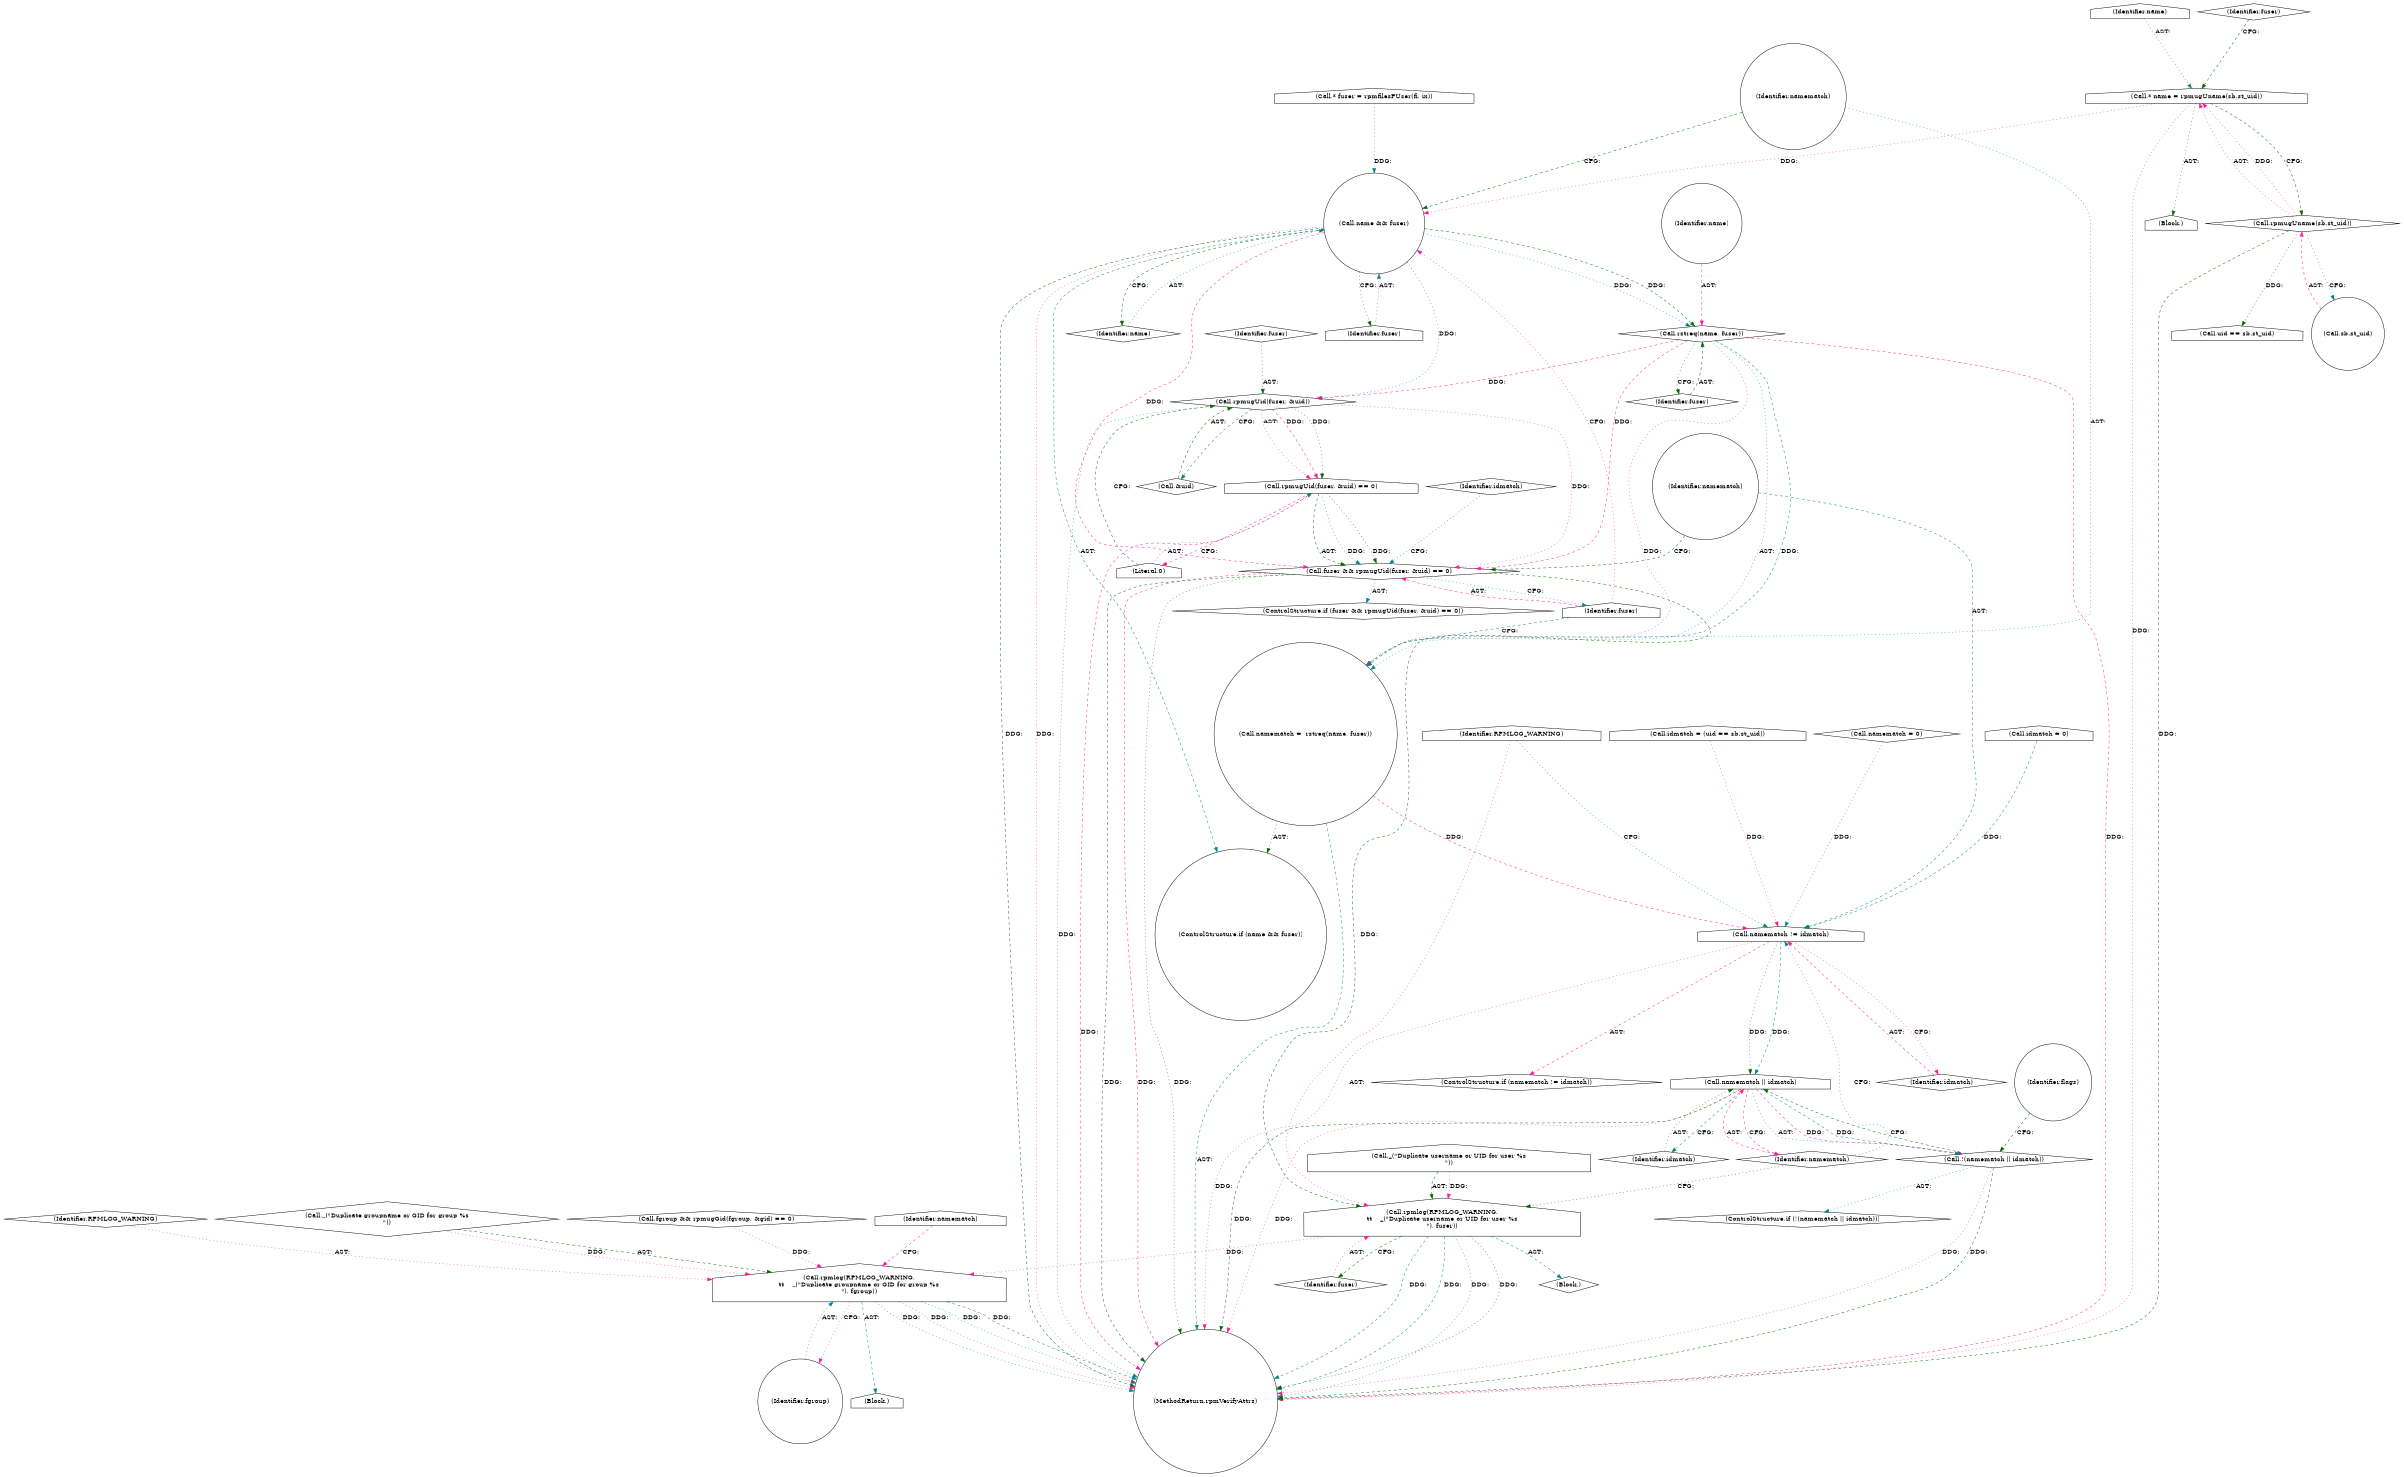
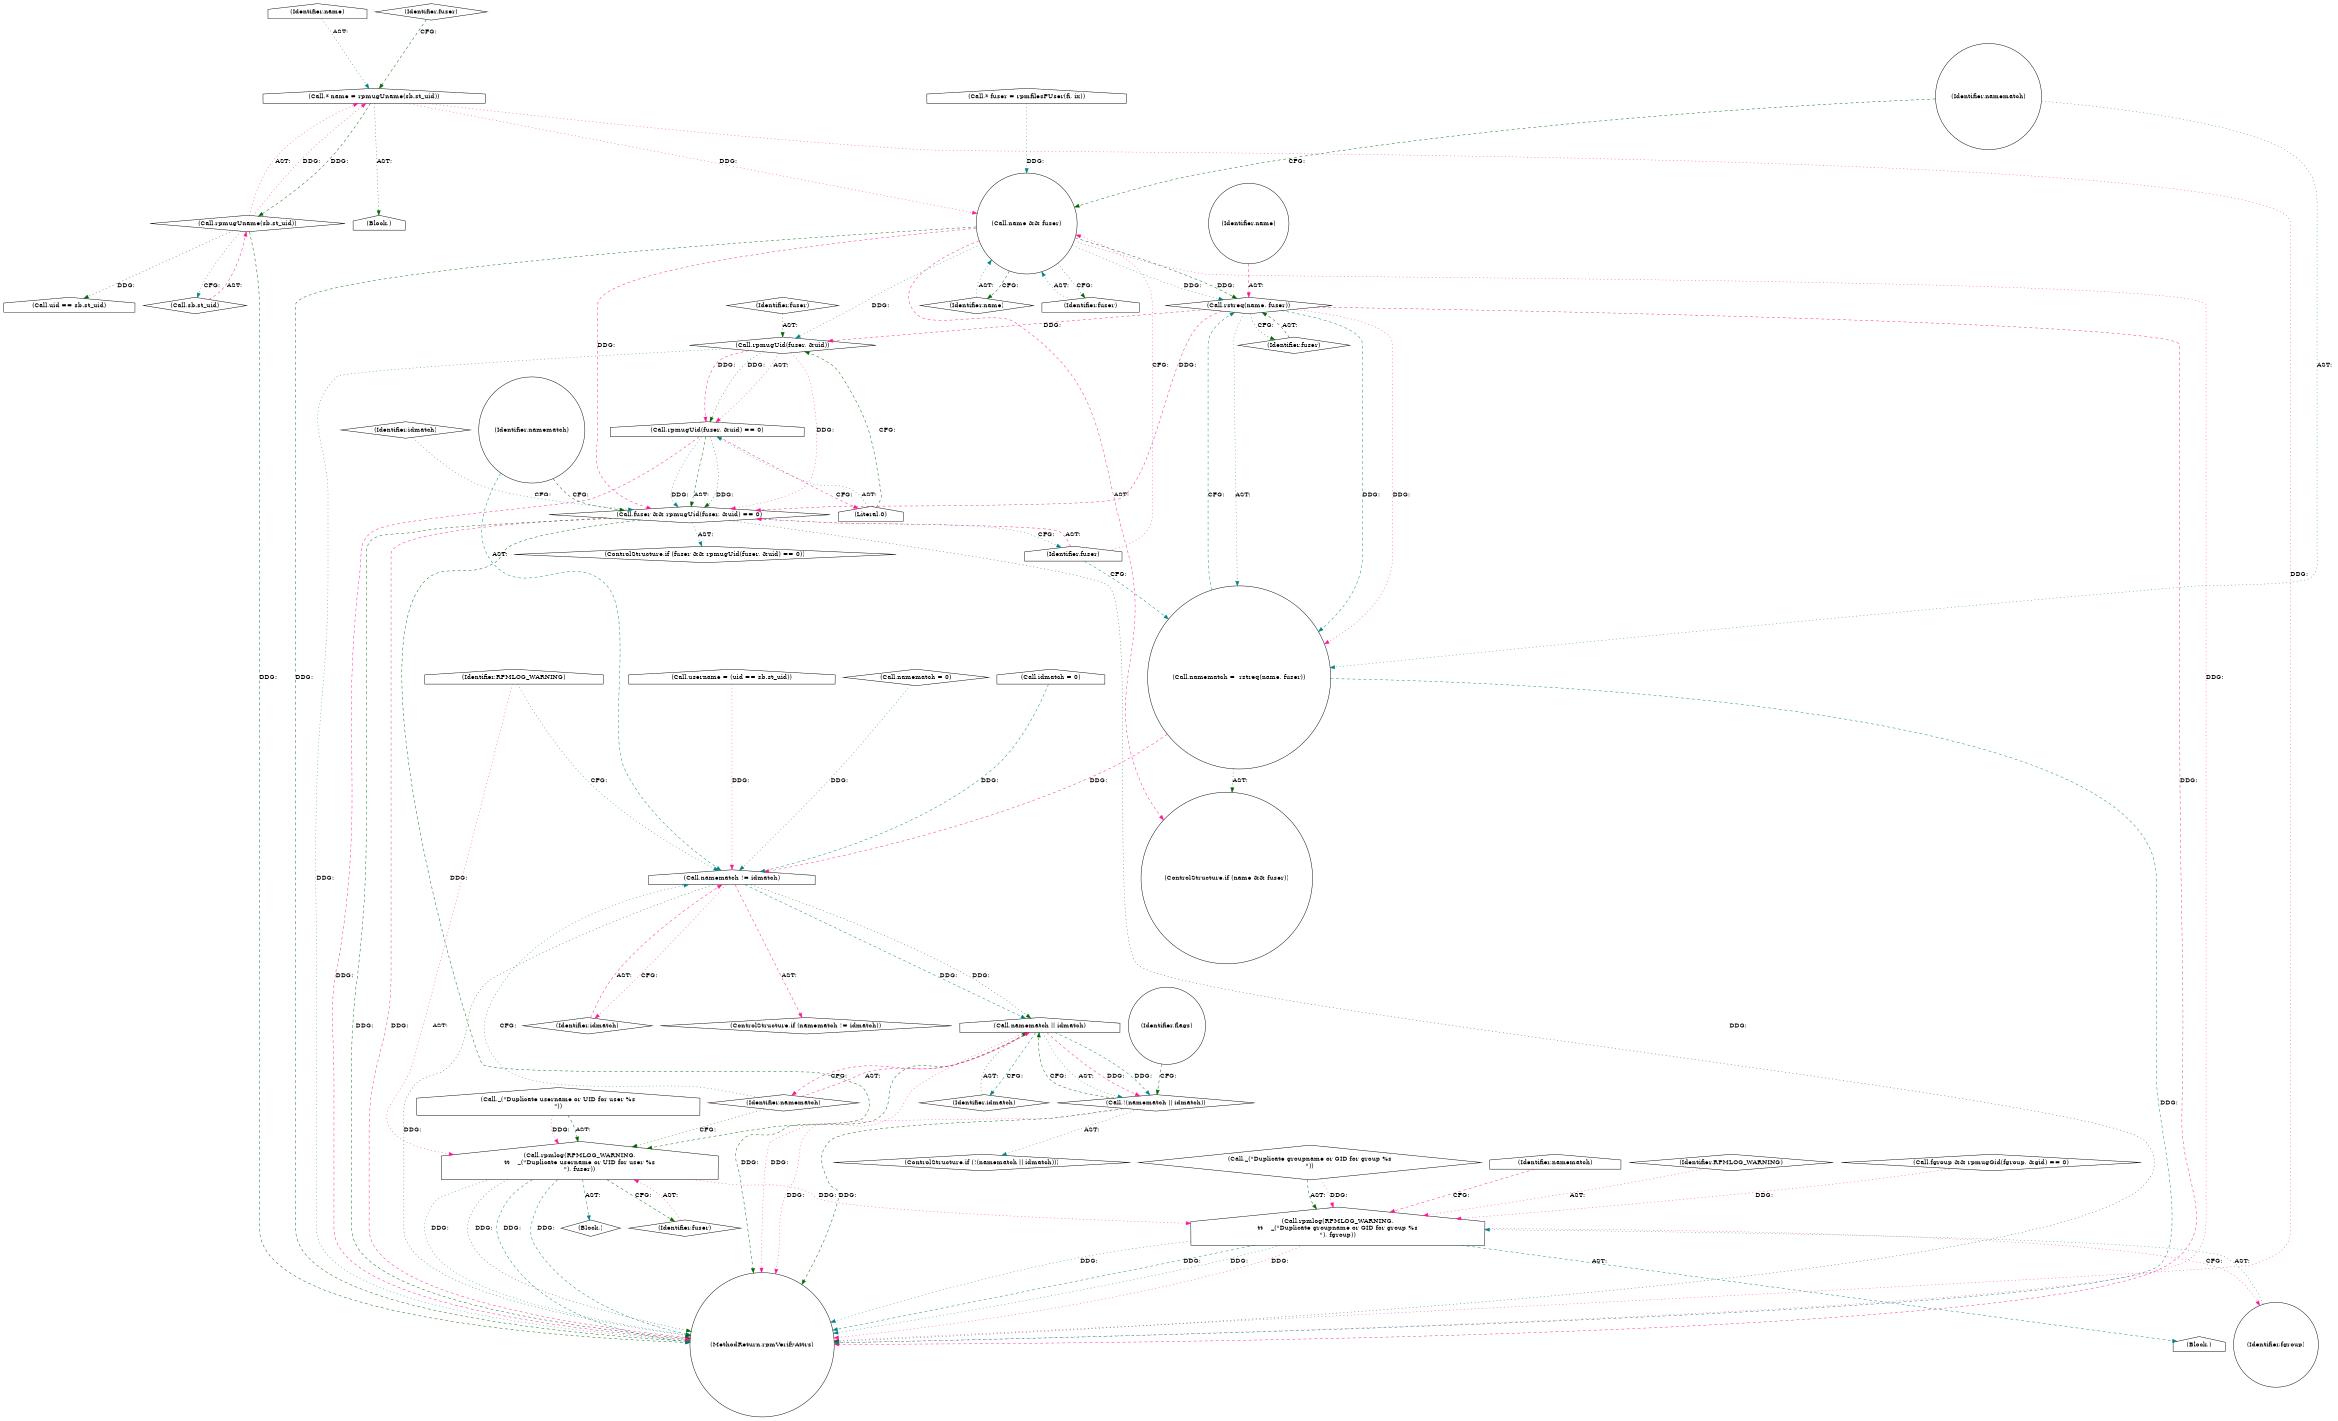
edge "(Call,* name = rpmugUname(sb.st_uid))" -> "(Call,rpmugUname(sb.st_uid))": label "CFG: " -> "DDG: "
node "(Call,sb.st_uid)": shape circle -> diamond
edge "(Call,namematch =  rstreq(name, fuser))" -> "(Call,rstreq(name, fuser))": added, label "CFG:"
edge "(Call,name && fuser)" -> "(ControlStructure,if (name && fuser))": color teal -> deeppink
node "(Call,&uid)": removed
node "(Call,idmatch = (uid == sb.st_uid))": label "(Call,idmatch = (uid == sb.st_uid))" -> "(Call,username = (uid == sb.st_uid))"
edge "(Call,namematch != idmatch)" -> "(MethodReturn,rpmVerifyAttrs)": color deeppink -> darkgreen
edge "(Call,namematch =  rstreq(name, fuser))" -> "(MethodReturn,rpmVerifyAttrs)": label "AST: " -> "DDG: "
